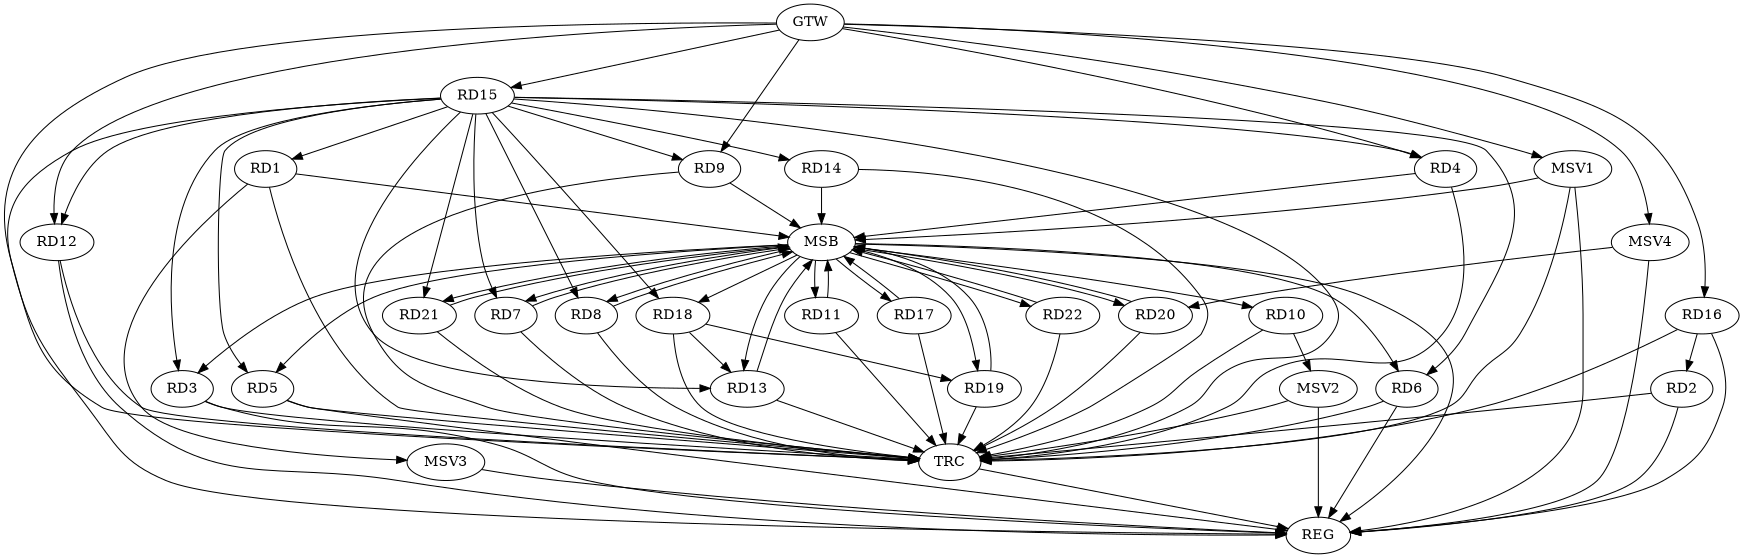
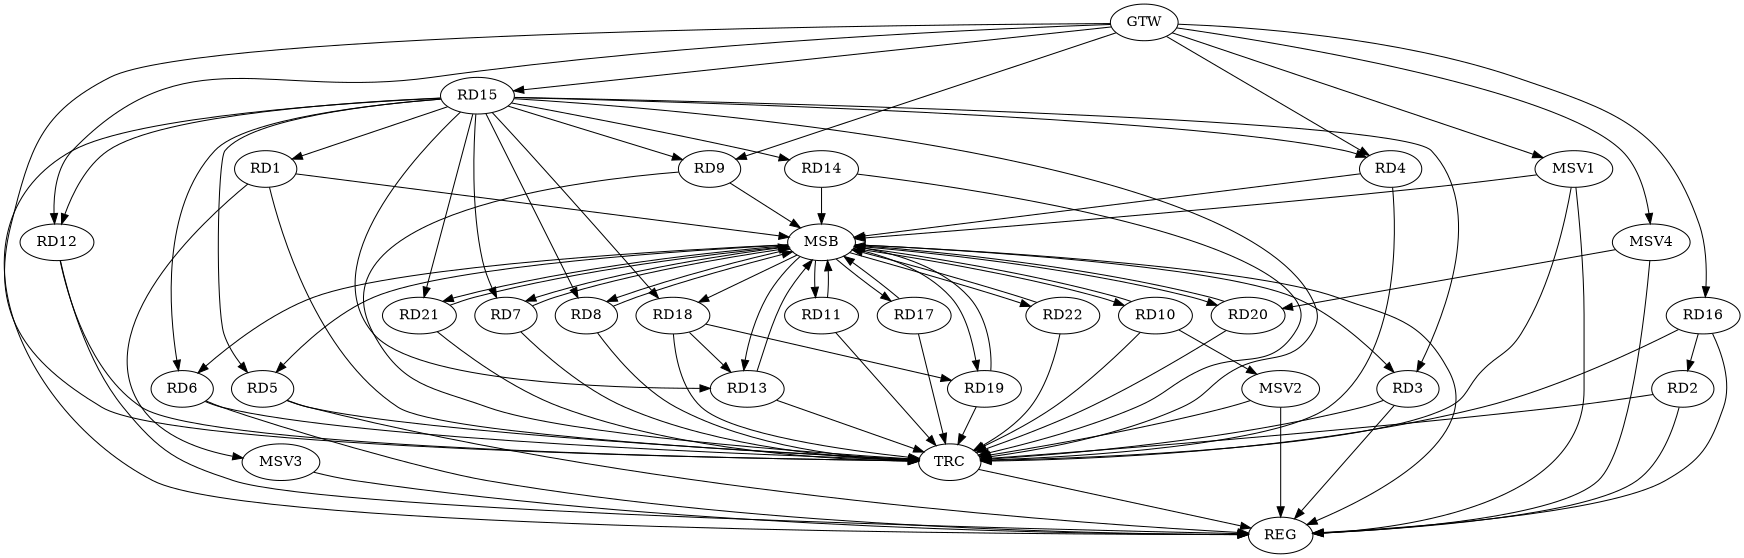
edge "RD10" -> "MSB": added
